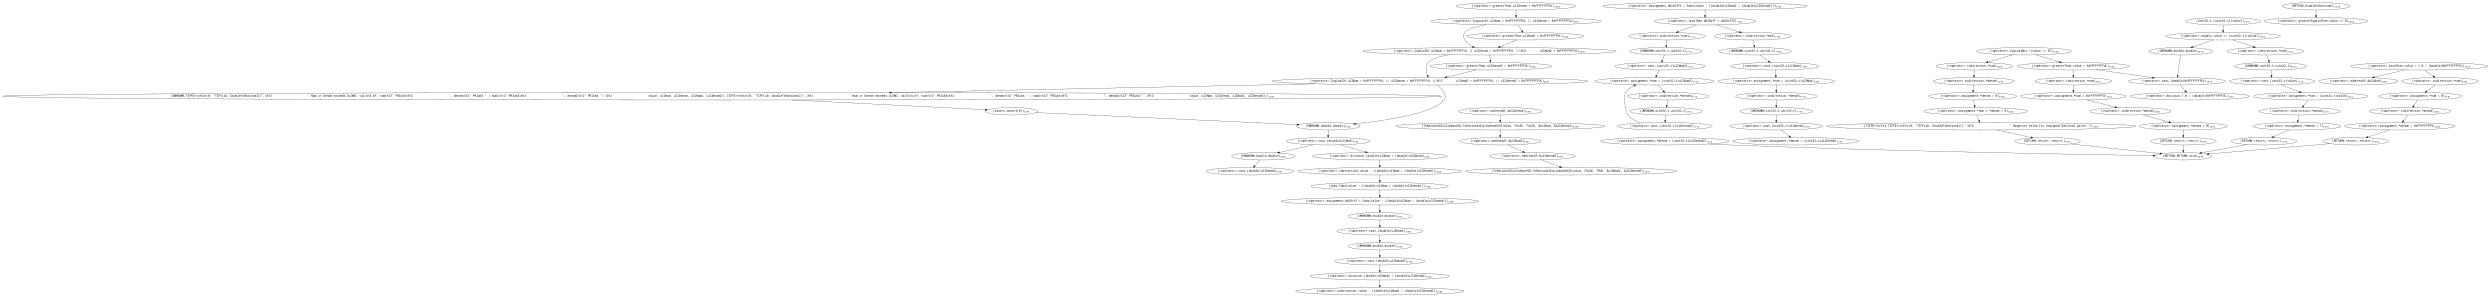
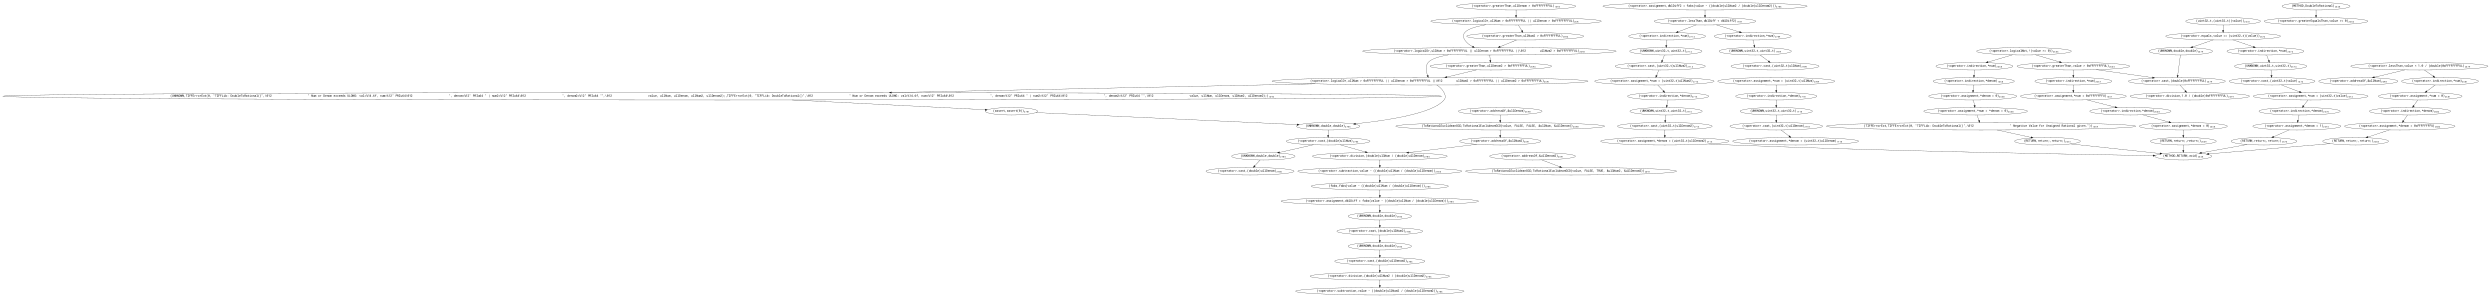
edge "(<operator>.cast,(uint32_t)ullNum)" -> "(<operator>.assignment,*num = (uint32_t)ullNum)": removed
edge "(<operator>.cast,(uint32_t)ullDenom2)" -> "(<operator>.assignment,*num = (uint32_t)ullNum2)": now "(<operator>.cast,(uint32_t)ullDenom2)" -> "(<operator>.assignment,*denom = (uint32_t)ullDenom2)"
edge "(<operator>.addressOf,&ullNum2)" -> "(<operator>.addressOf,&ullDenom2)": now "(<operator>.addressOf,&ullNum2)" -> "(<operator>.division,(double)ullNum / (double)ullDenom)"
